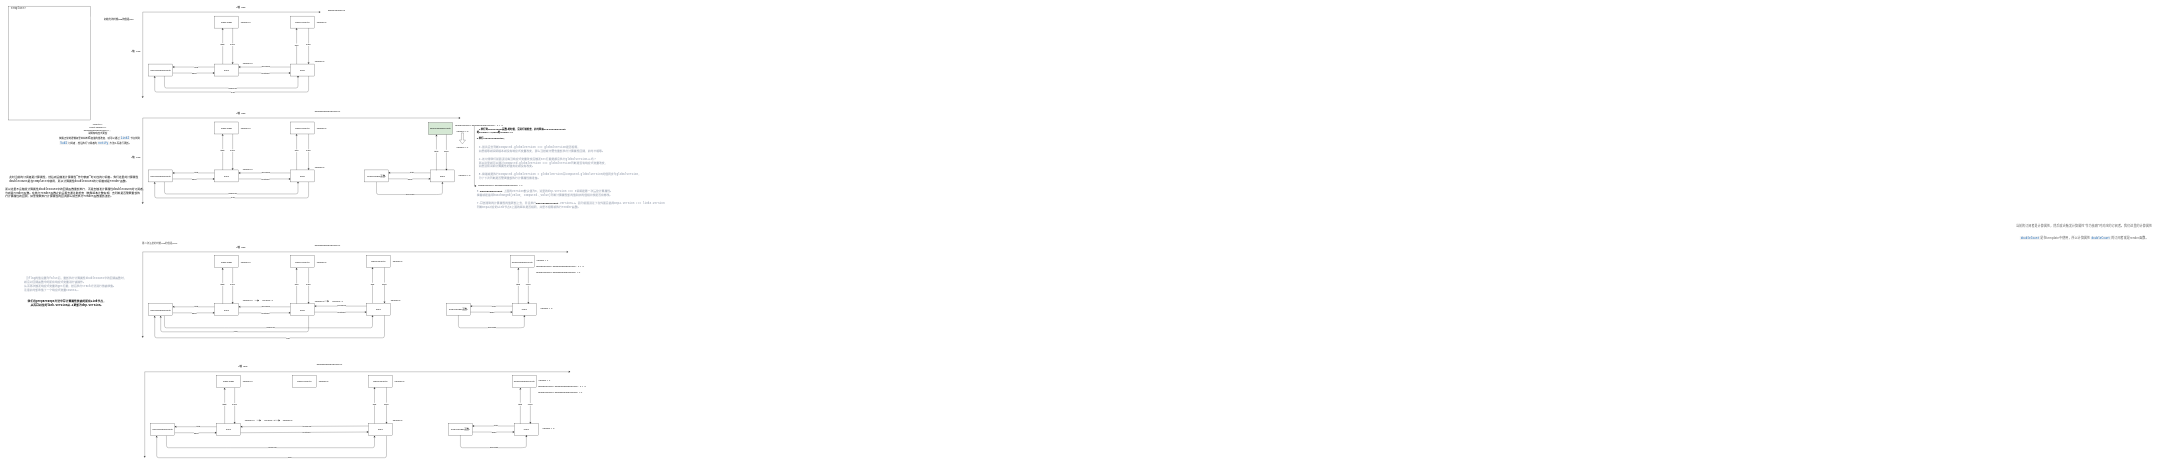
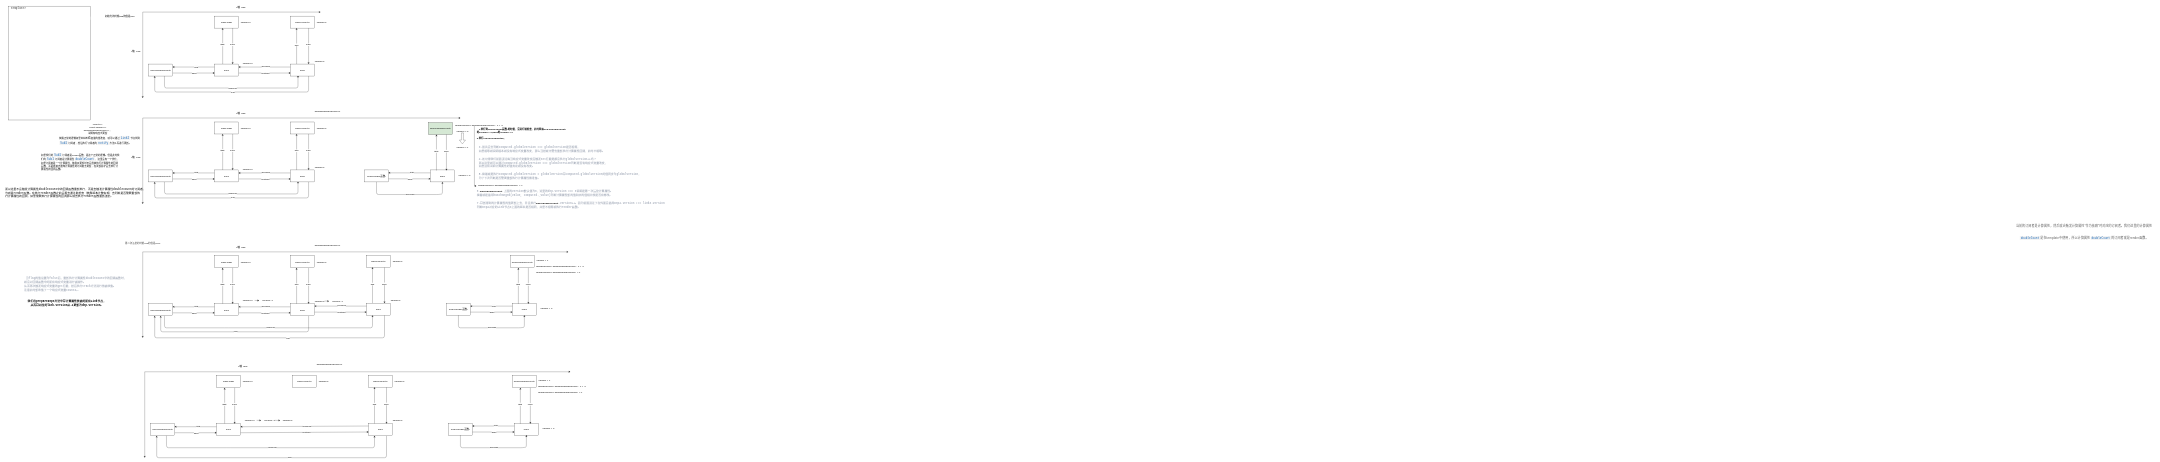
node "globalVersion=0": removed
node "初始化的时候flag的值是true": moved (118, 19) -> (119, 16)
node "如果我们的Sub1订阅者是render函数，是这个正常的逻辑。但是此时我 们的Sub1订阅者是计算属性doubleCount，这里会有一个优化， 如果订阅者是一个计算属性，触发其更新时不会直接执行计算属性的回调 函数，而是直接去通知计算属性的订阅者去更新，在更新前才会去执行计 算属性的回调函数。": added
node "此时当前的订阅者是计算属性，然后就会触发计算属性“作为依赖”时对应的订阅者。我们这里的计算属性 doubleCount是在template中使用，所以计算属性doubleCount的订阅者就是render函数。": removed
node "第二次渲染的时候flag的值是false": moved (159, 243) -> (142, 243)
